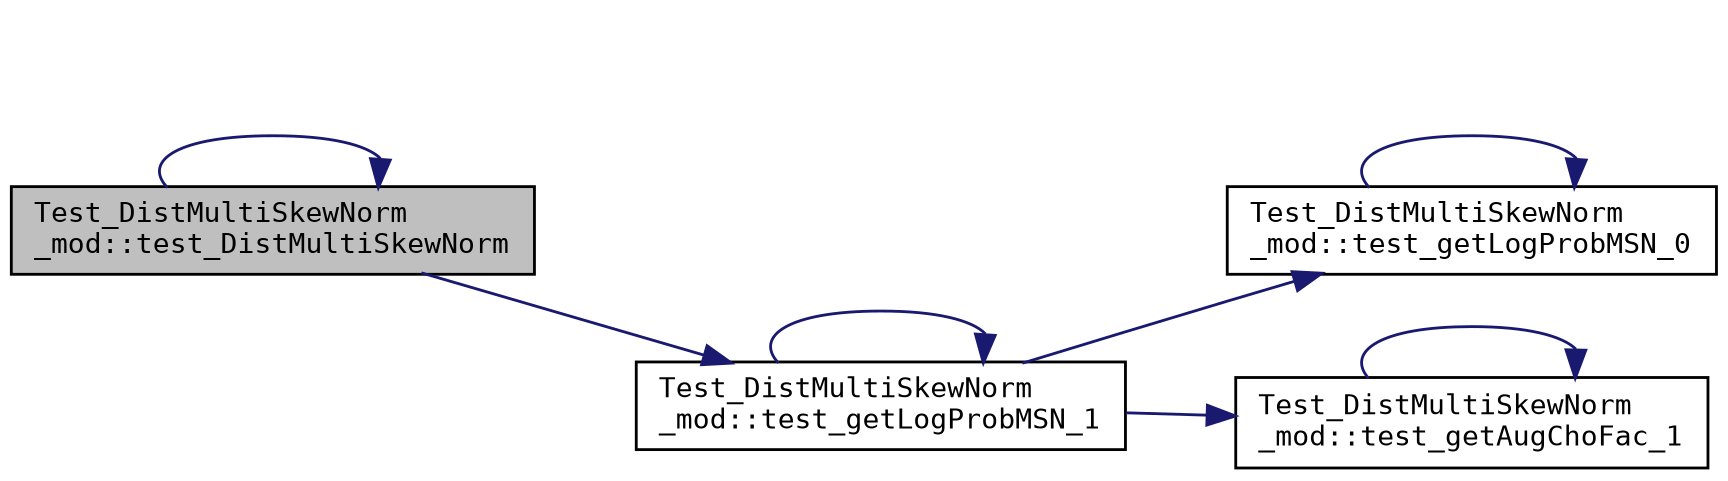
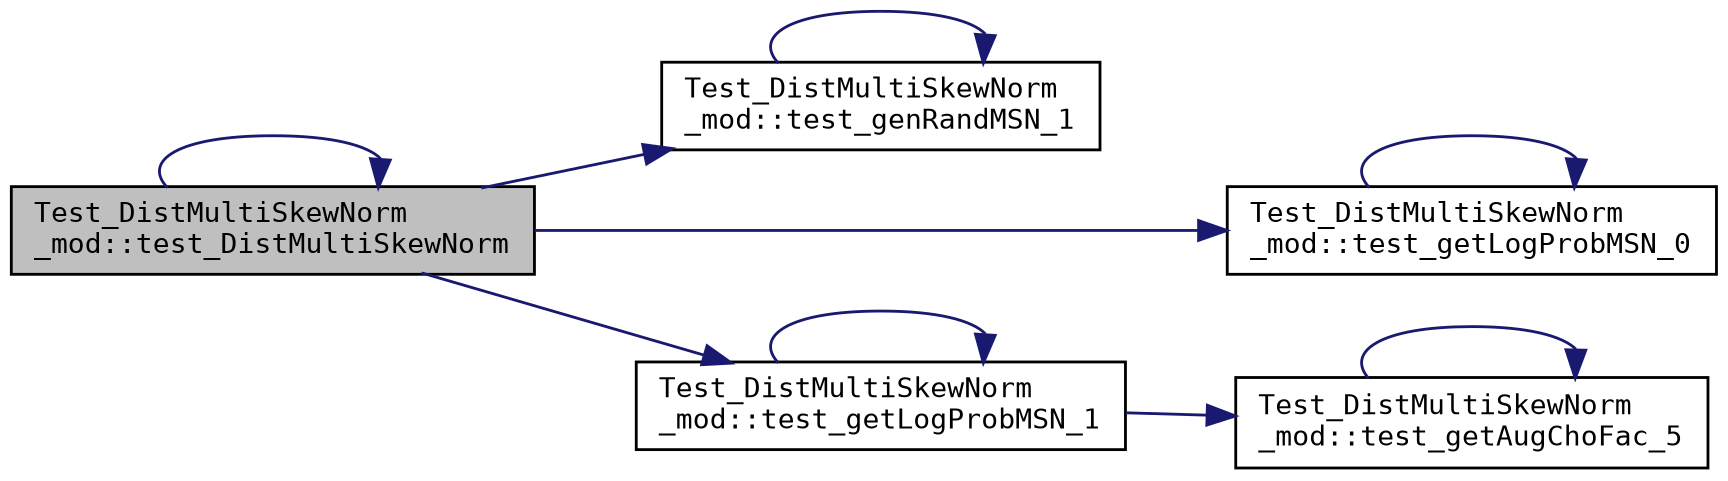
node "Test_DistMultiSkewNorm _mod::test_genRandMSN_1": added
edge "Test_DistMultiSkewNorm _mod::test_getLogProbMSN_1" -> "Test_DistMultiSkewNorm _mod::test_getLogProbMSN_0": now "Test_DistMultiSkewNorm _mod::test_DistMultiSkewNorm" -> "Test_DistMultiSkewNorm _mod::test_getLogProbMSN_0"
node "Test_DistMultiSkewNorm _mod::test_getAugChoFac_1": label "Test_DistMultiSkewNorm _mod::test_getAugChoFac_1" -> "Test_DistMultiSkewNorm _mod::test_getAugChoFac_5"
